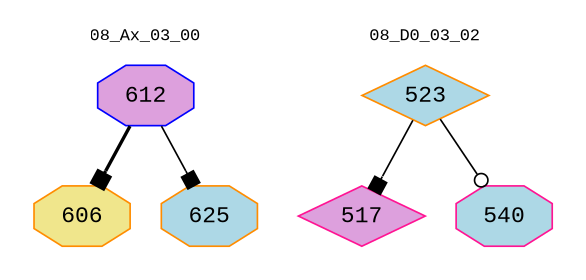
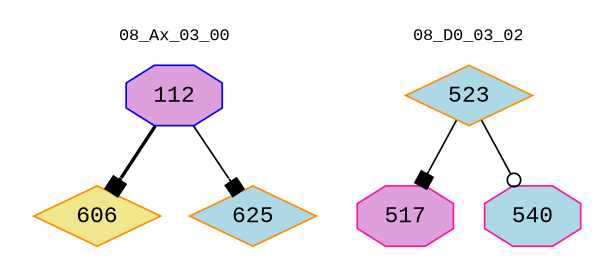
node "612": label "612" -> "112"
node "606": shape octagon -> diamond
node "625": shape octagon -> diamond
node "517": shape diamond -> octagon
